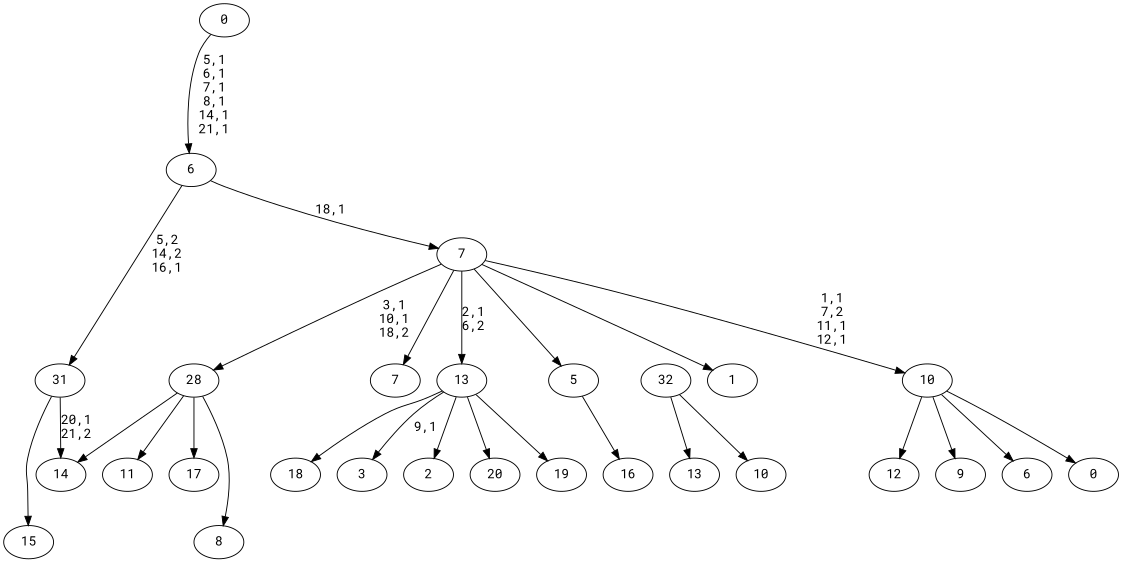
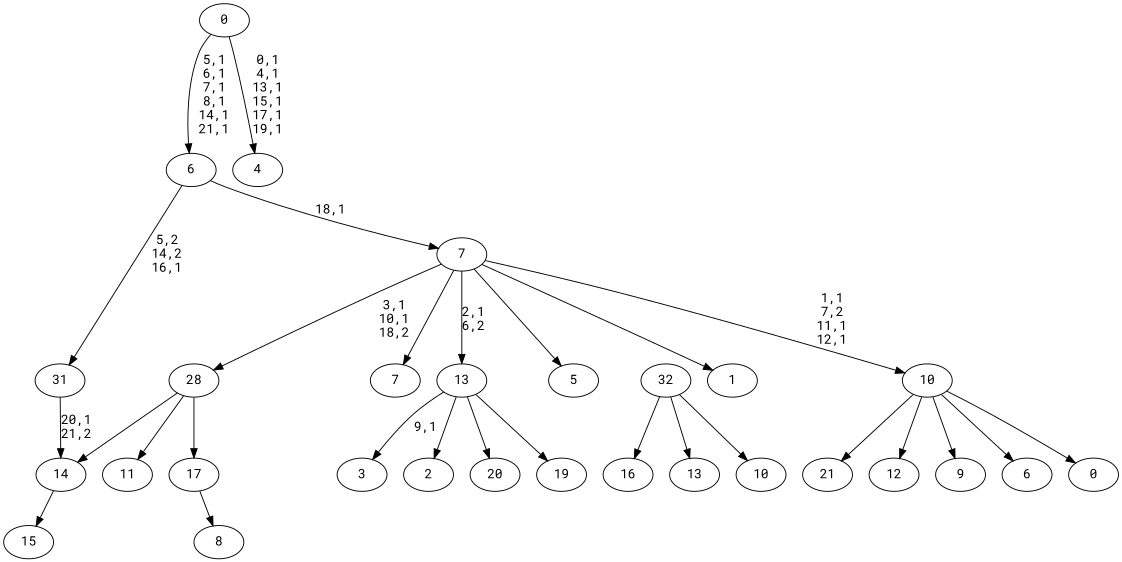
node "4": added
edge "5" -> "16": now "32" -> "16"
edge "31" -> "15": now "14" -> "15"
edge "28" -> "8": now "17" -> "8"
node "18": removed
node "21": added
